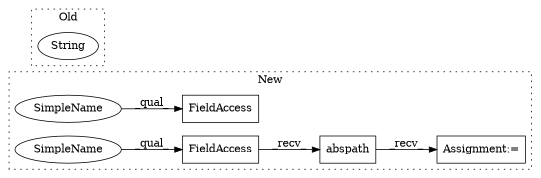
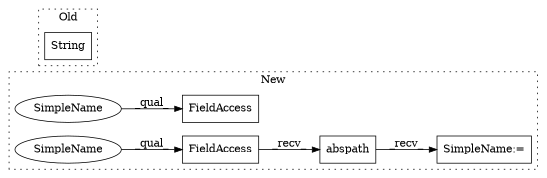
node "String": shape ellipse -> box
node "Assignment:=": label "Assignment:=" -> "SimpleName:="
